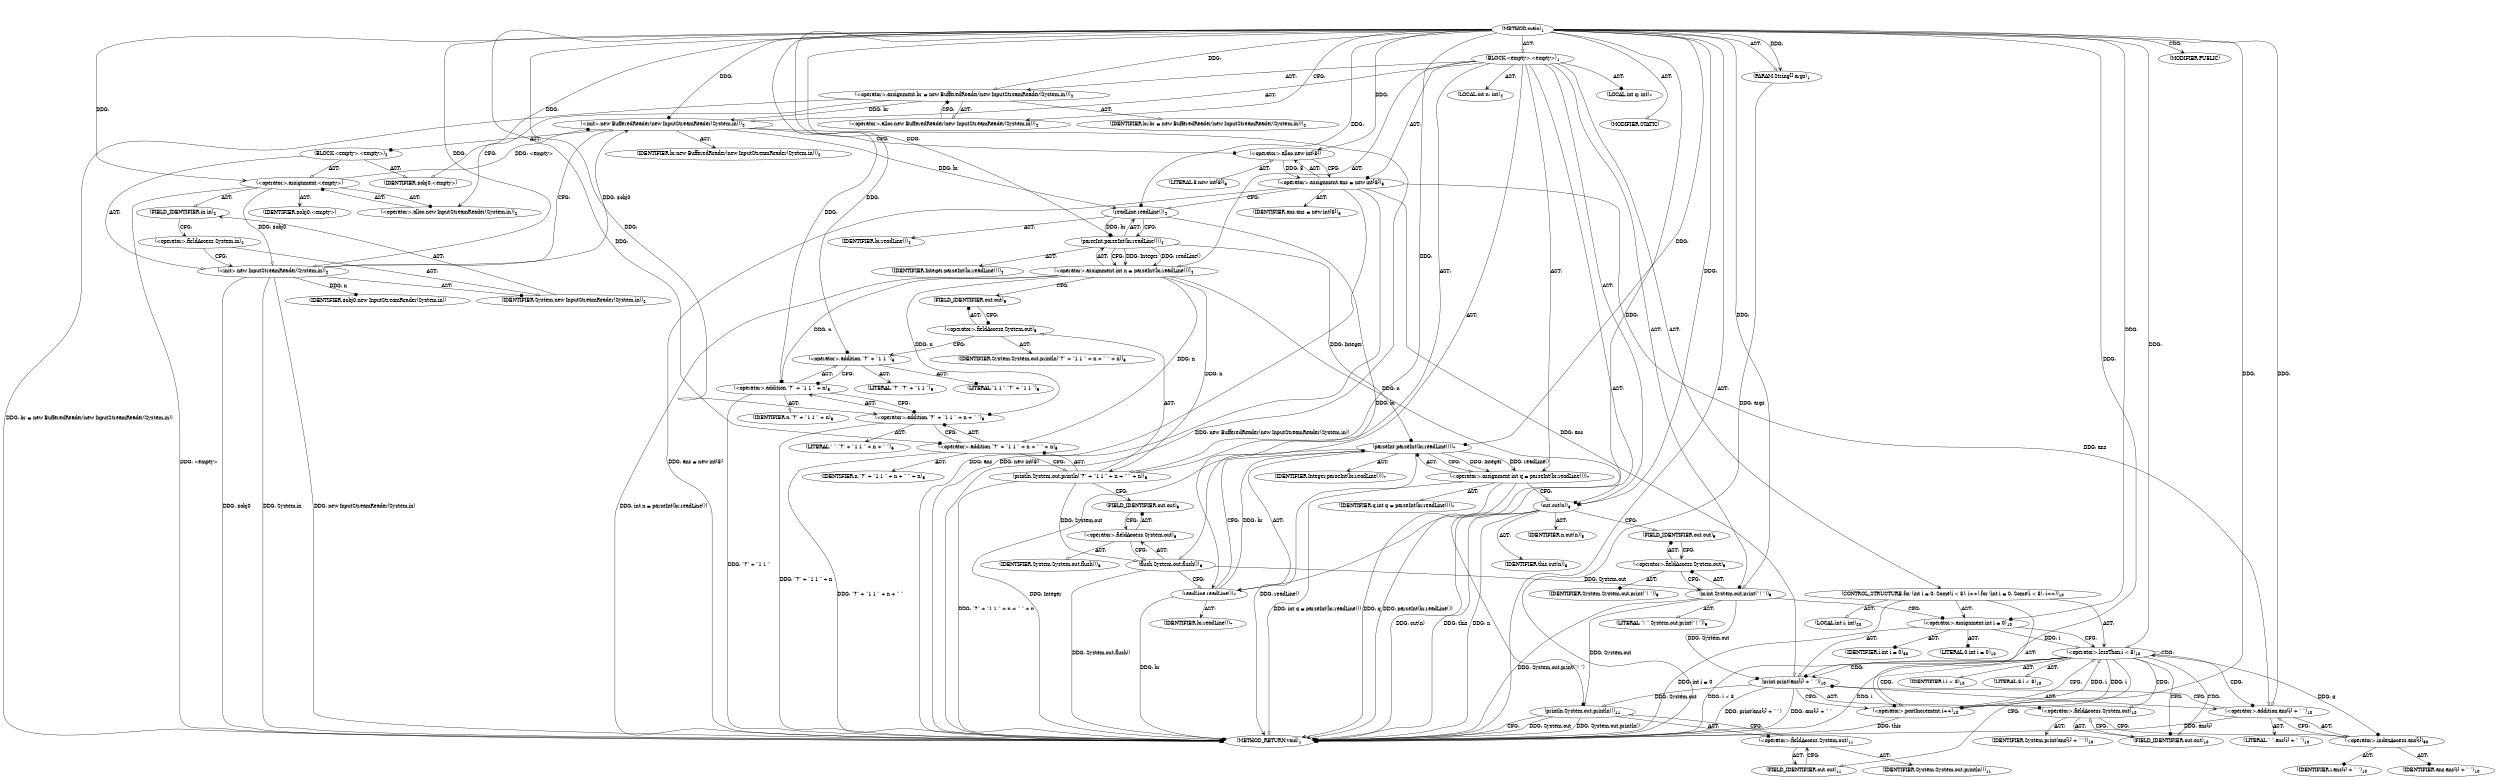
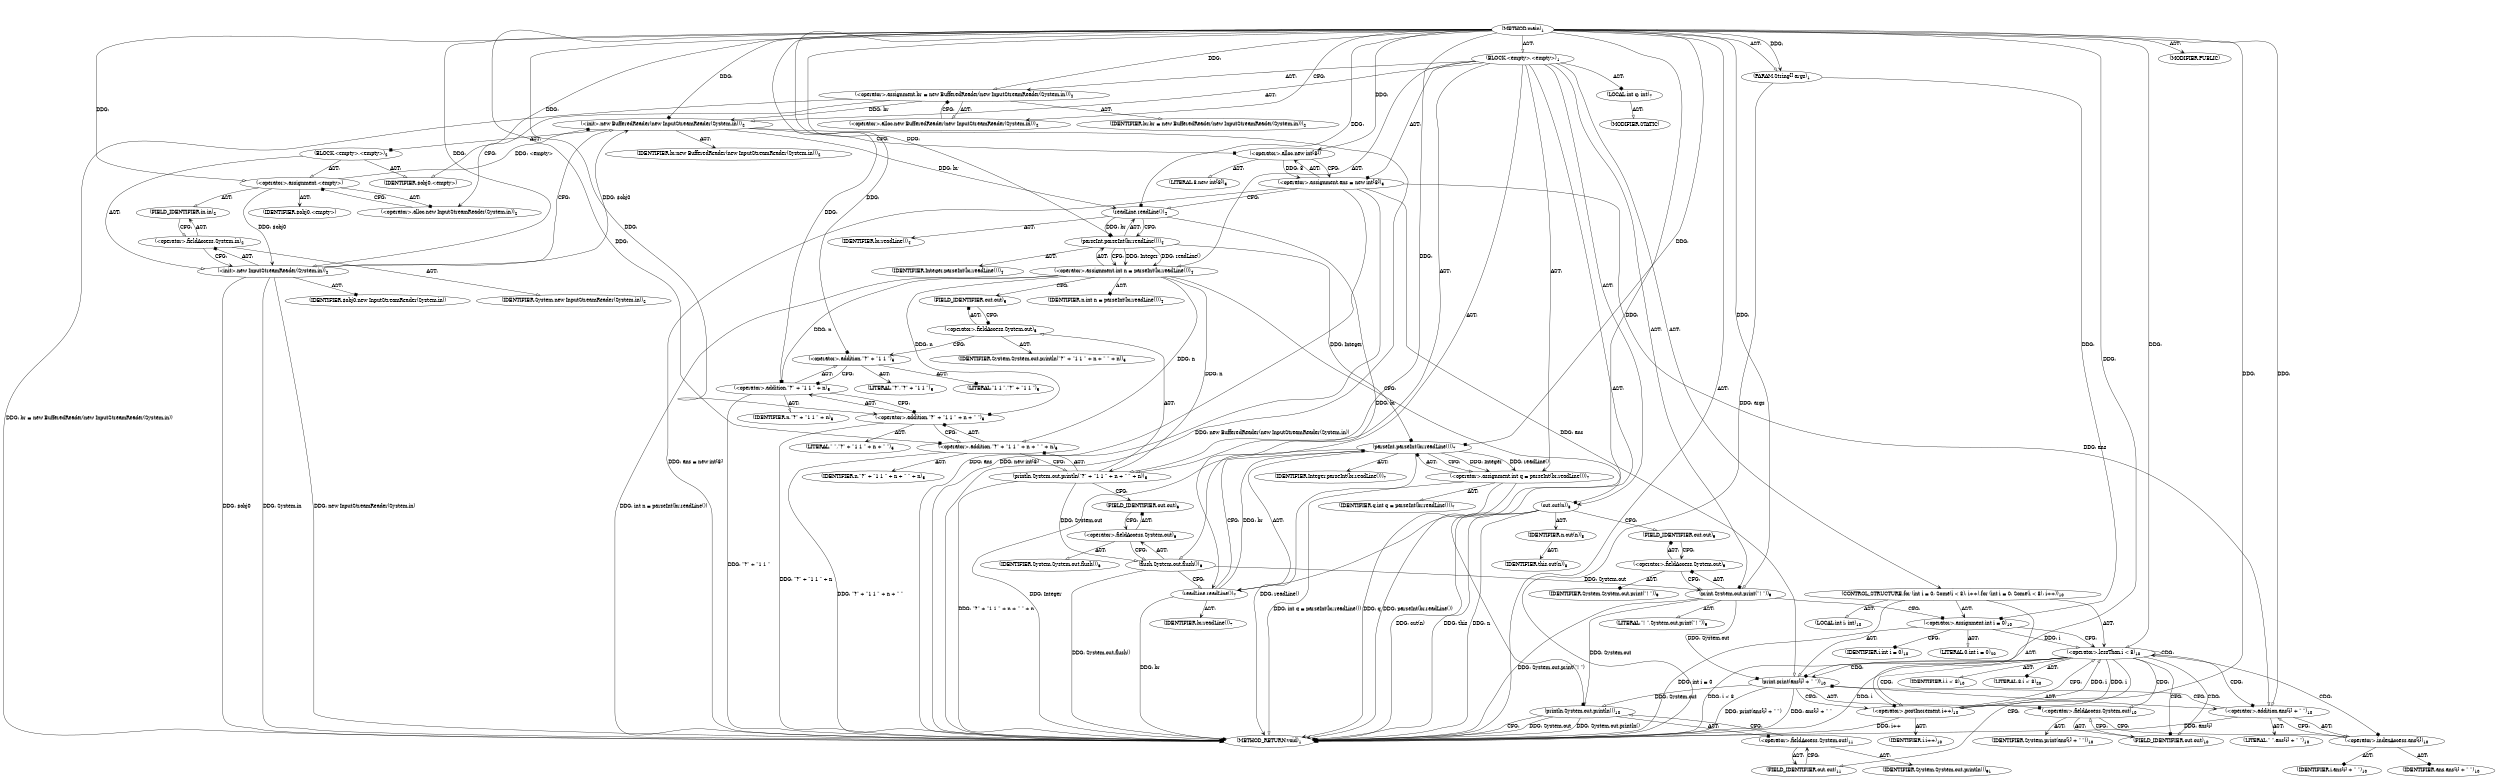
edge "(METHOD,main)" -> "(<operator>.assignment,<empty>)": arrowhead vee -> onormal
edge "(METHOD,main)" -> "(MODIFIER,PUBLIC)": label "CDG: " -> "AST: "
edge "(METHOD,main)" -> "(MODIFIER,STATIC)": now "(LOCAL,int q: int)" -> "(MODIFIER,STATIC)"
edge "(METHOD,main)" -> "(<operator>.assignment,int i = 0)": now "(PARAM,String[] args)" -> "(<operator>.assignment,int i = 0)"
node "(LOCAL,int n: int)": removed
edge "(METHOD,main)" -> "(<operator>.postIncrement,i++)": arrowhead box -> onormal
edge "(LITERAL,8,new int[8])" -> "(<operator>.alloc,new int[8])": reversed
edge "(<operator>.alloc,new InputStreamReader(System.in))" -> "(<operator>.assignment,<empty>)": label "AST: " -> "CFG: "
node "(IDENTIFIER,ans,ans = new int[8])": removed
edge "(<operator>.assignment,<empty>)" -> "(<init>,new InputStreamReader(System.in))": arrowhead onormal -> vee
edge "(METHOD,main)" -> "(cut,cut(n))": removed, label "DDG:"
edge "(FIELD_IDENTIFIER,in,in)" -> "(<operator>.fieldAccess,System.in)": arrowhead vee -> onormal
edge "(IDENTIFIER,System,new InputStreamReader(System.in))" -> "(FIELD_IDENTIFIER,in,in)": now "(<operator>.fieldAccess,System.in)" -> "(FIELD_IDENTIFIER,in,in)"
edge "(<init>,new InputStreamReader(System.in))" -> "(IDENTIFIER,$obj0,new InputStreamReader(System.in))": label "DDG: n" -> "AST: "
edge "(<init>,new InputStreamReader(System.in))" -> "(IDENTIFIER,System,new InputStreamReader(System.in))": now "(<init>,new InputStreamReader(System.in))" -> "(<operator>.fieldAccess,System.in)"
node "(IDENTIFIER,n,int n = parseInt(br.readLine()))": added
edge "(<operator>.assignment,int n = parseInt(br.readLine()))" -> "(cut,cut(n))": label "DDG: n" -> "CFG: "
edge "(<operator>.assignment,int q = parseInt(br.readLine()))" -> "(cut,cut(n))": removed, label "CFG:"
edge "(cut,cut(n))" -> "(IDENTIFIER,this,cut(n))": now "(IDENTIFIER,n,cut(n))" -> "(IDENTIFIER,this,cut(n))"
node "(LOCAL,int i: int)": text "20" -> "10"
edge "(<operator>.assignment,int i = 0)" -> "(LITERAL,0,int i = 0)": arrowhead box -> onormal
edge "(<operator>.assignment,int i = 0)" -> "(IDENTIFIER,i,int i = 0)": label "AST: " -> "CFG: "
node "(IDENTIFIER,i,int i = 0)": text "30" -> "10"
node "(LITERAL,0,int i = 0)": text "10" -> "20"
edge "(<operator>.lessThan,i < 8)" -> "(LITERAL,8,i < 8)": arrowhead onormal -> box
node "(LITERAL,8,i < 8)": text "10" -> "20"
edge "(<operator>.lessThan,i < 8)" -> "(<operator>.indexAccess,ans[i])": label "DDG: q" -> "CDG: "
node "(println,System.out.println())": text "11" -> "10"
edge "(<operator>.postIncrement,i++)" -> "(METHOD_RETURN,void)": label "DDG: this" -> "DDG: i++"
edge "(<operator>.assignment,<empty>)" -> "(METHOD_RETURN,void)": removed, label "DDG: <empty>"
node "(IDENTIFIER,i,i++)": added
node "(<operator>.indexAccess,ans[i])": text "50" -> "10"
node "(IDENTIFIER,System,System.out.println())": text "11" -> "91"
